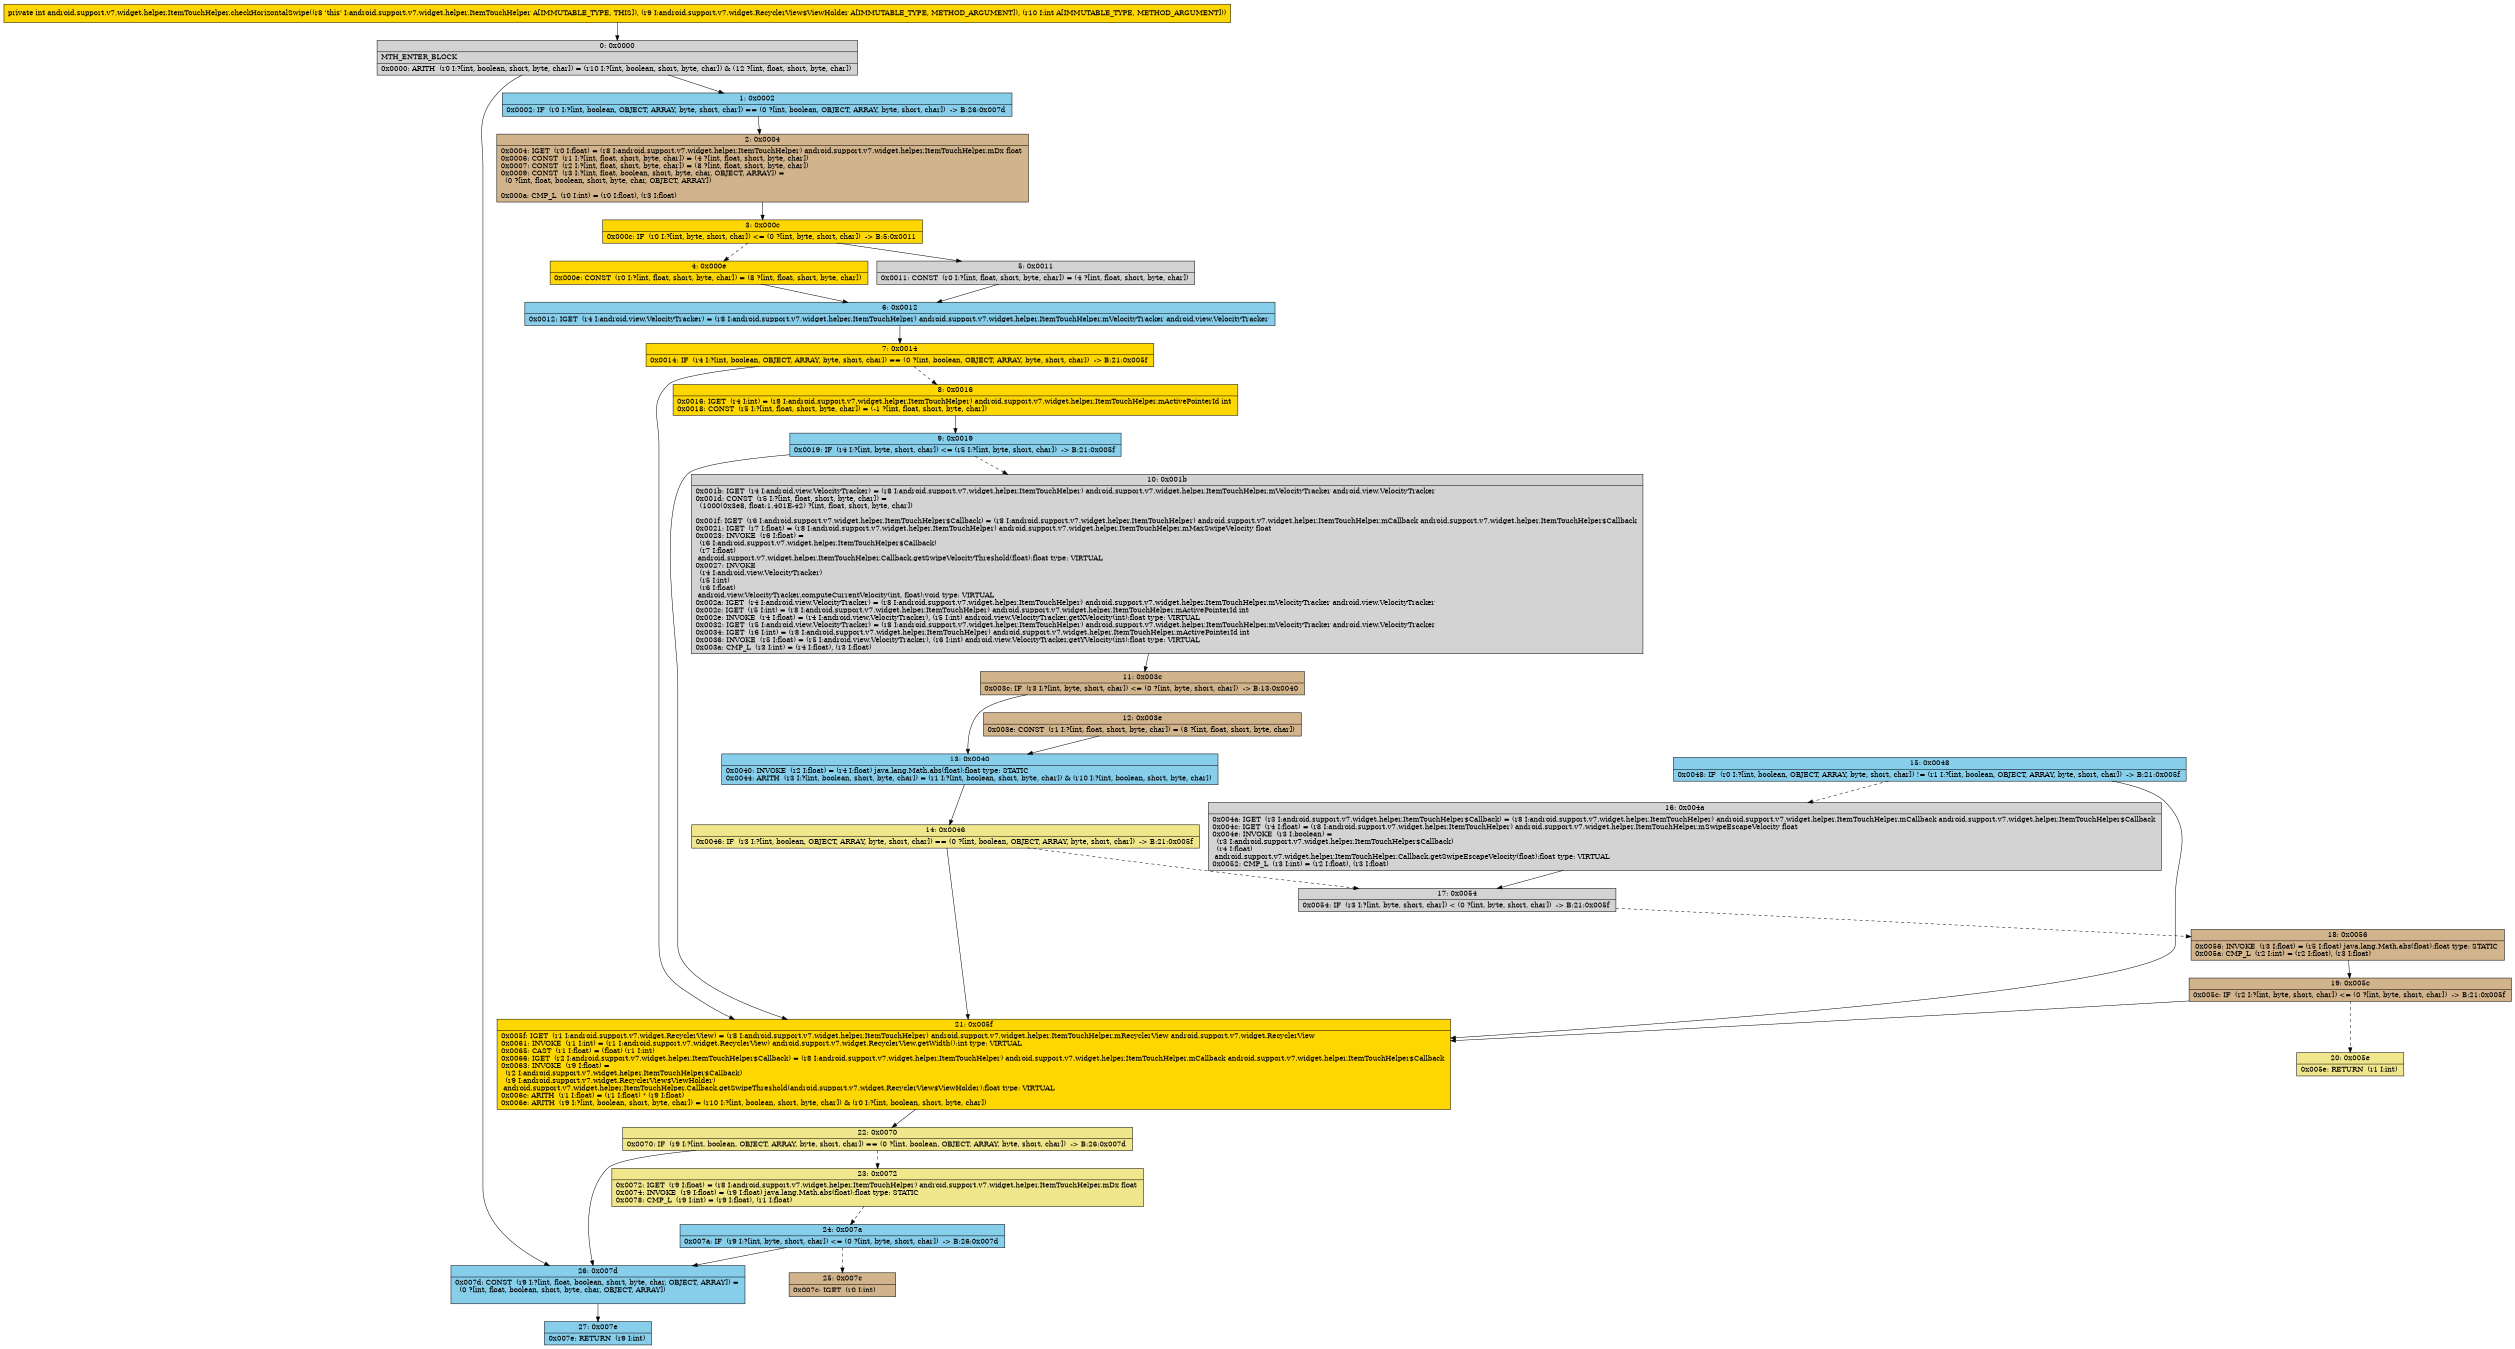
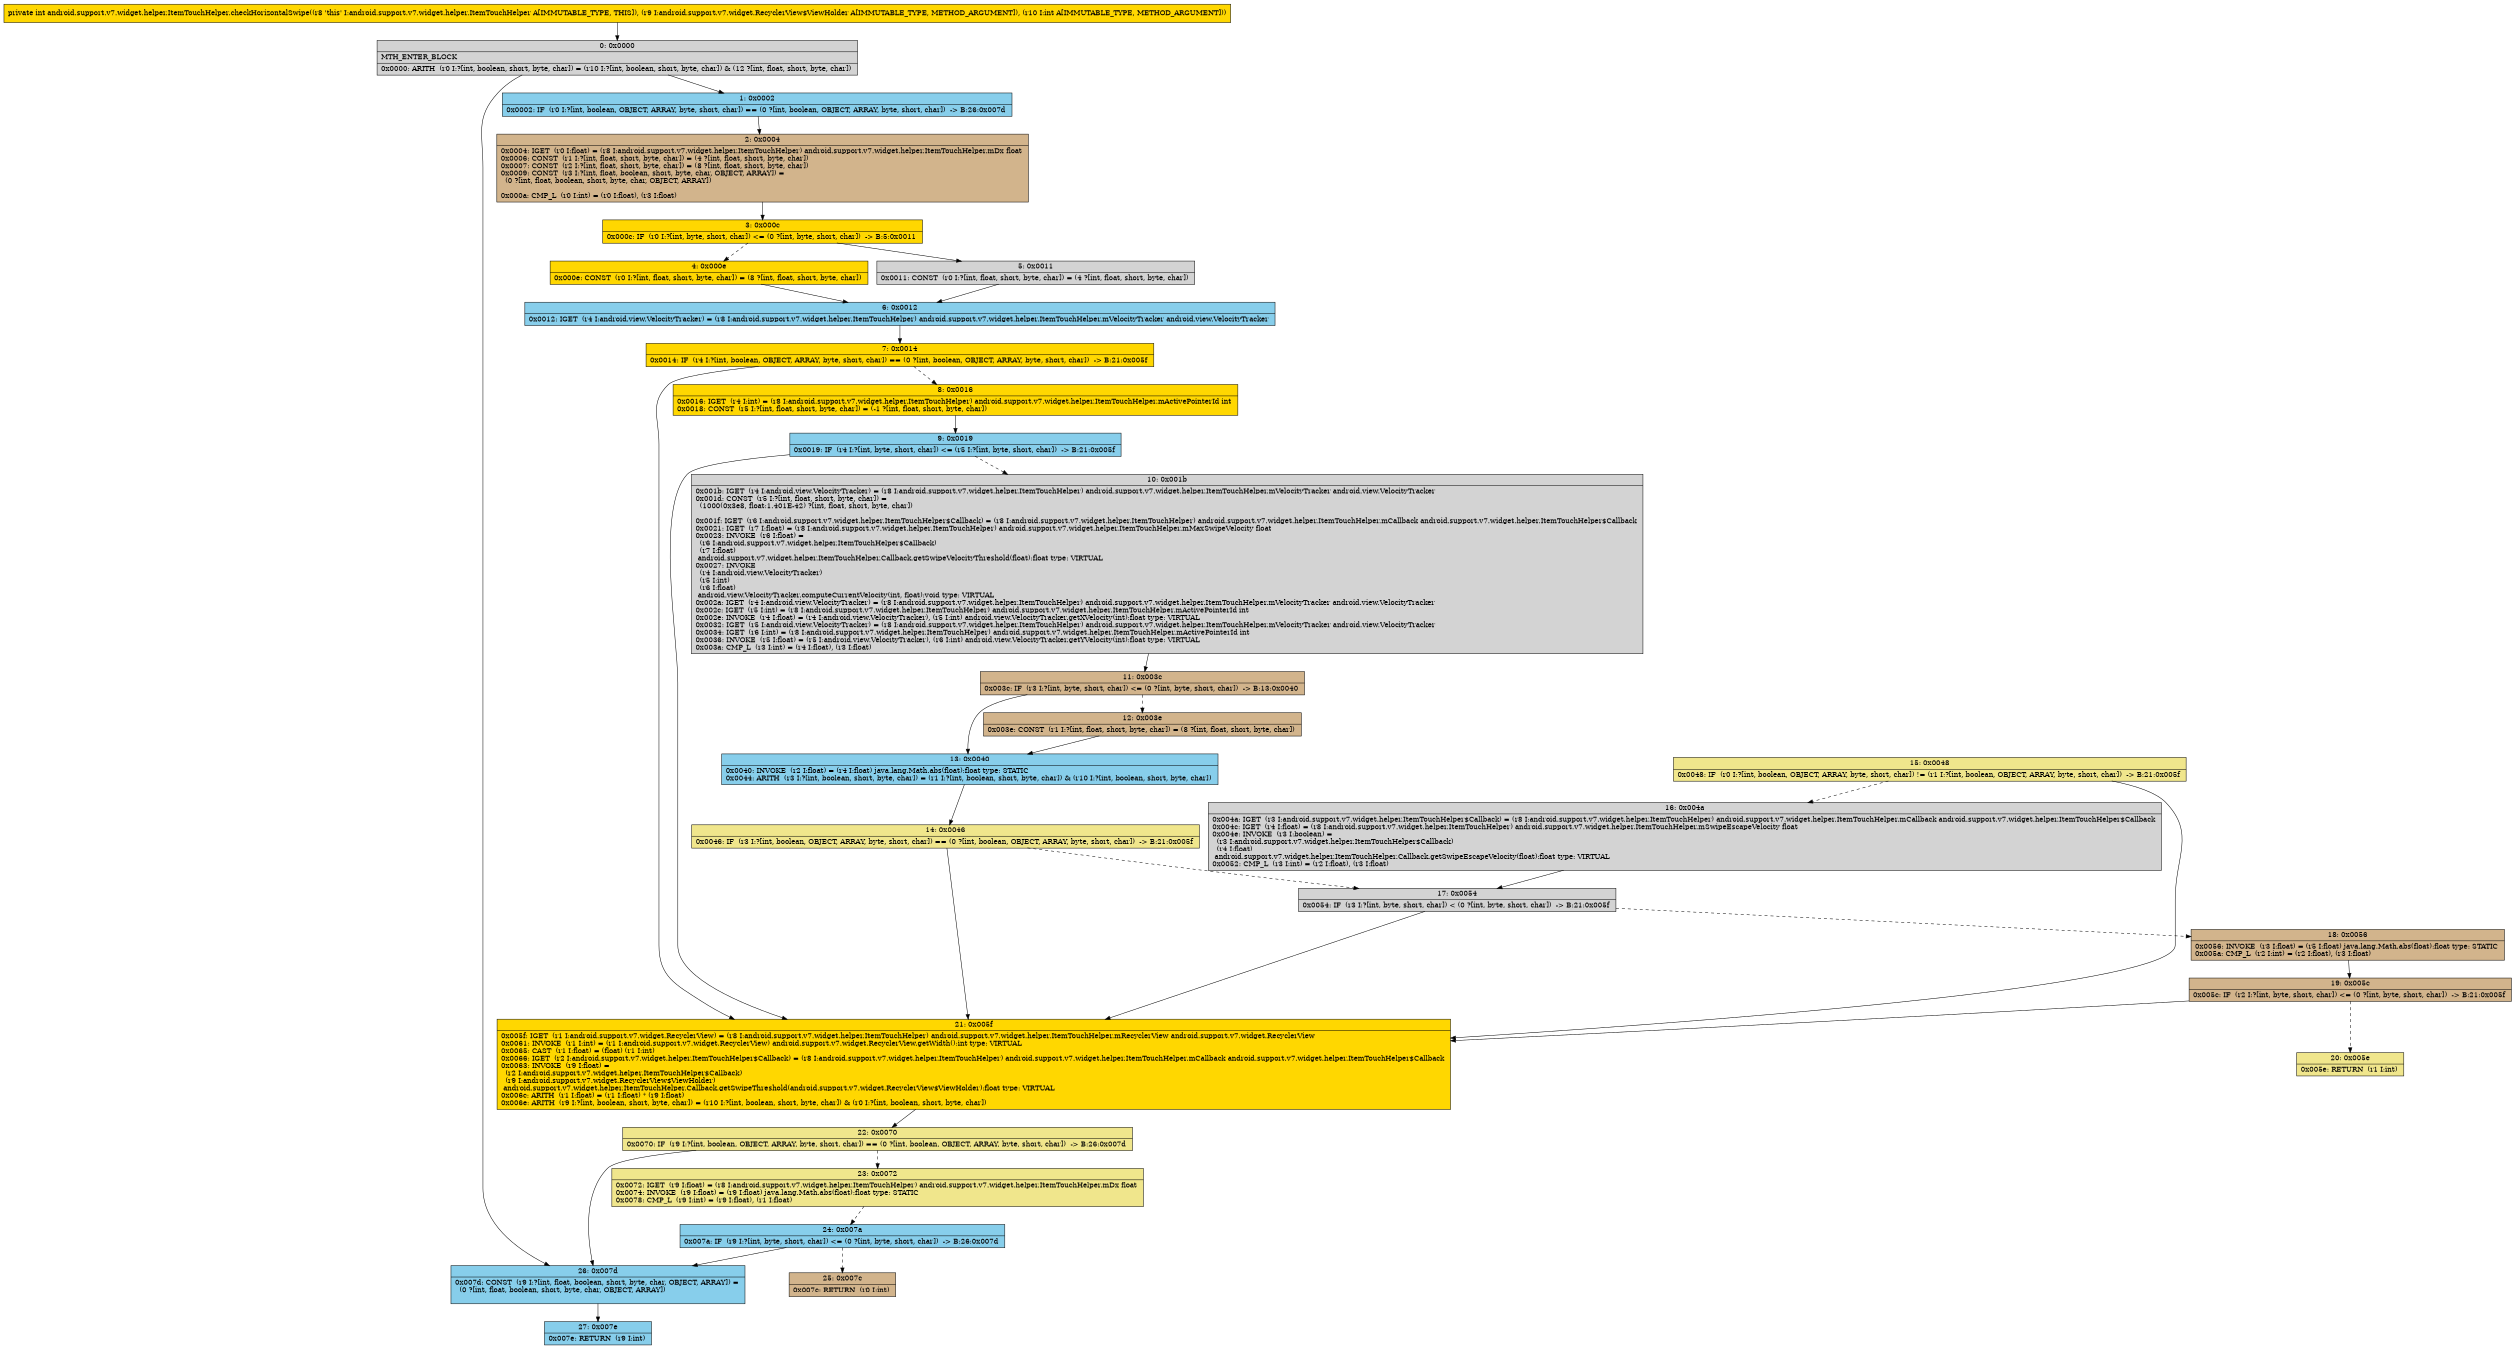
edge "11: 0x003c" -> "12: 0x003e": added
node "15: 0x0048": fillcolor skyblue -> khaki
edge "17: 0x0054" -> "21: 0x005f": added
node "25: 0x007c": text "0x007c: IGET  (r0 I:int)" -> "0x007c: RETURN  (r0 I:int)"
